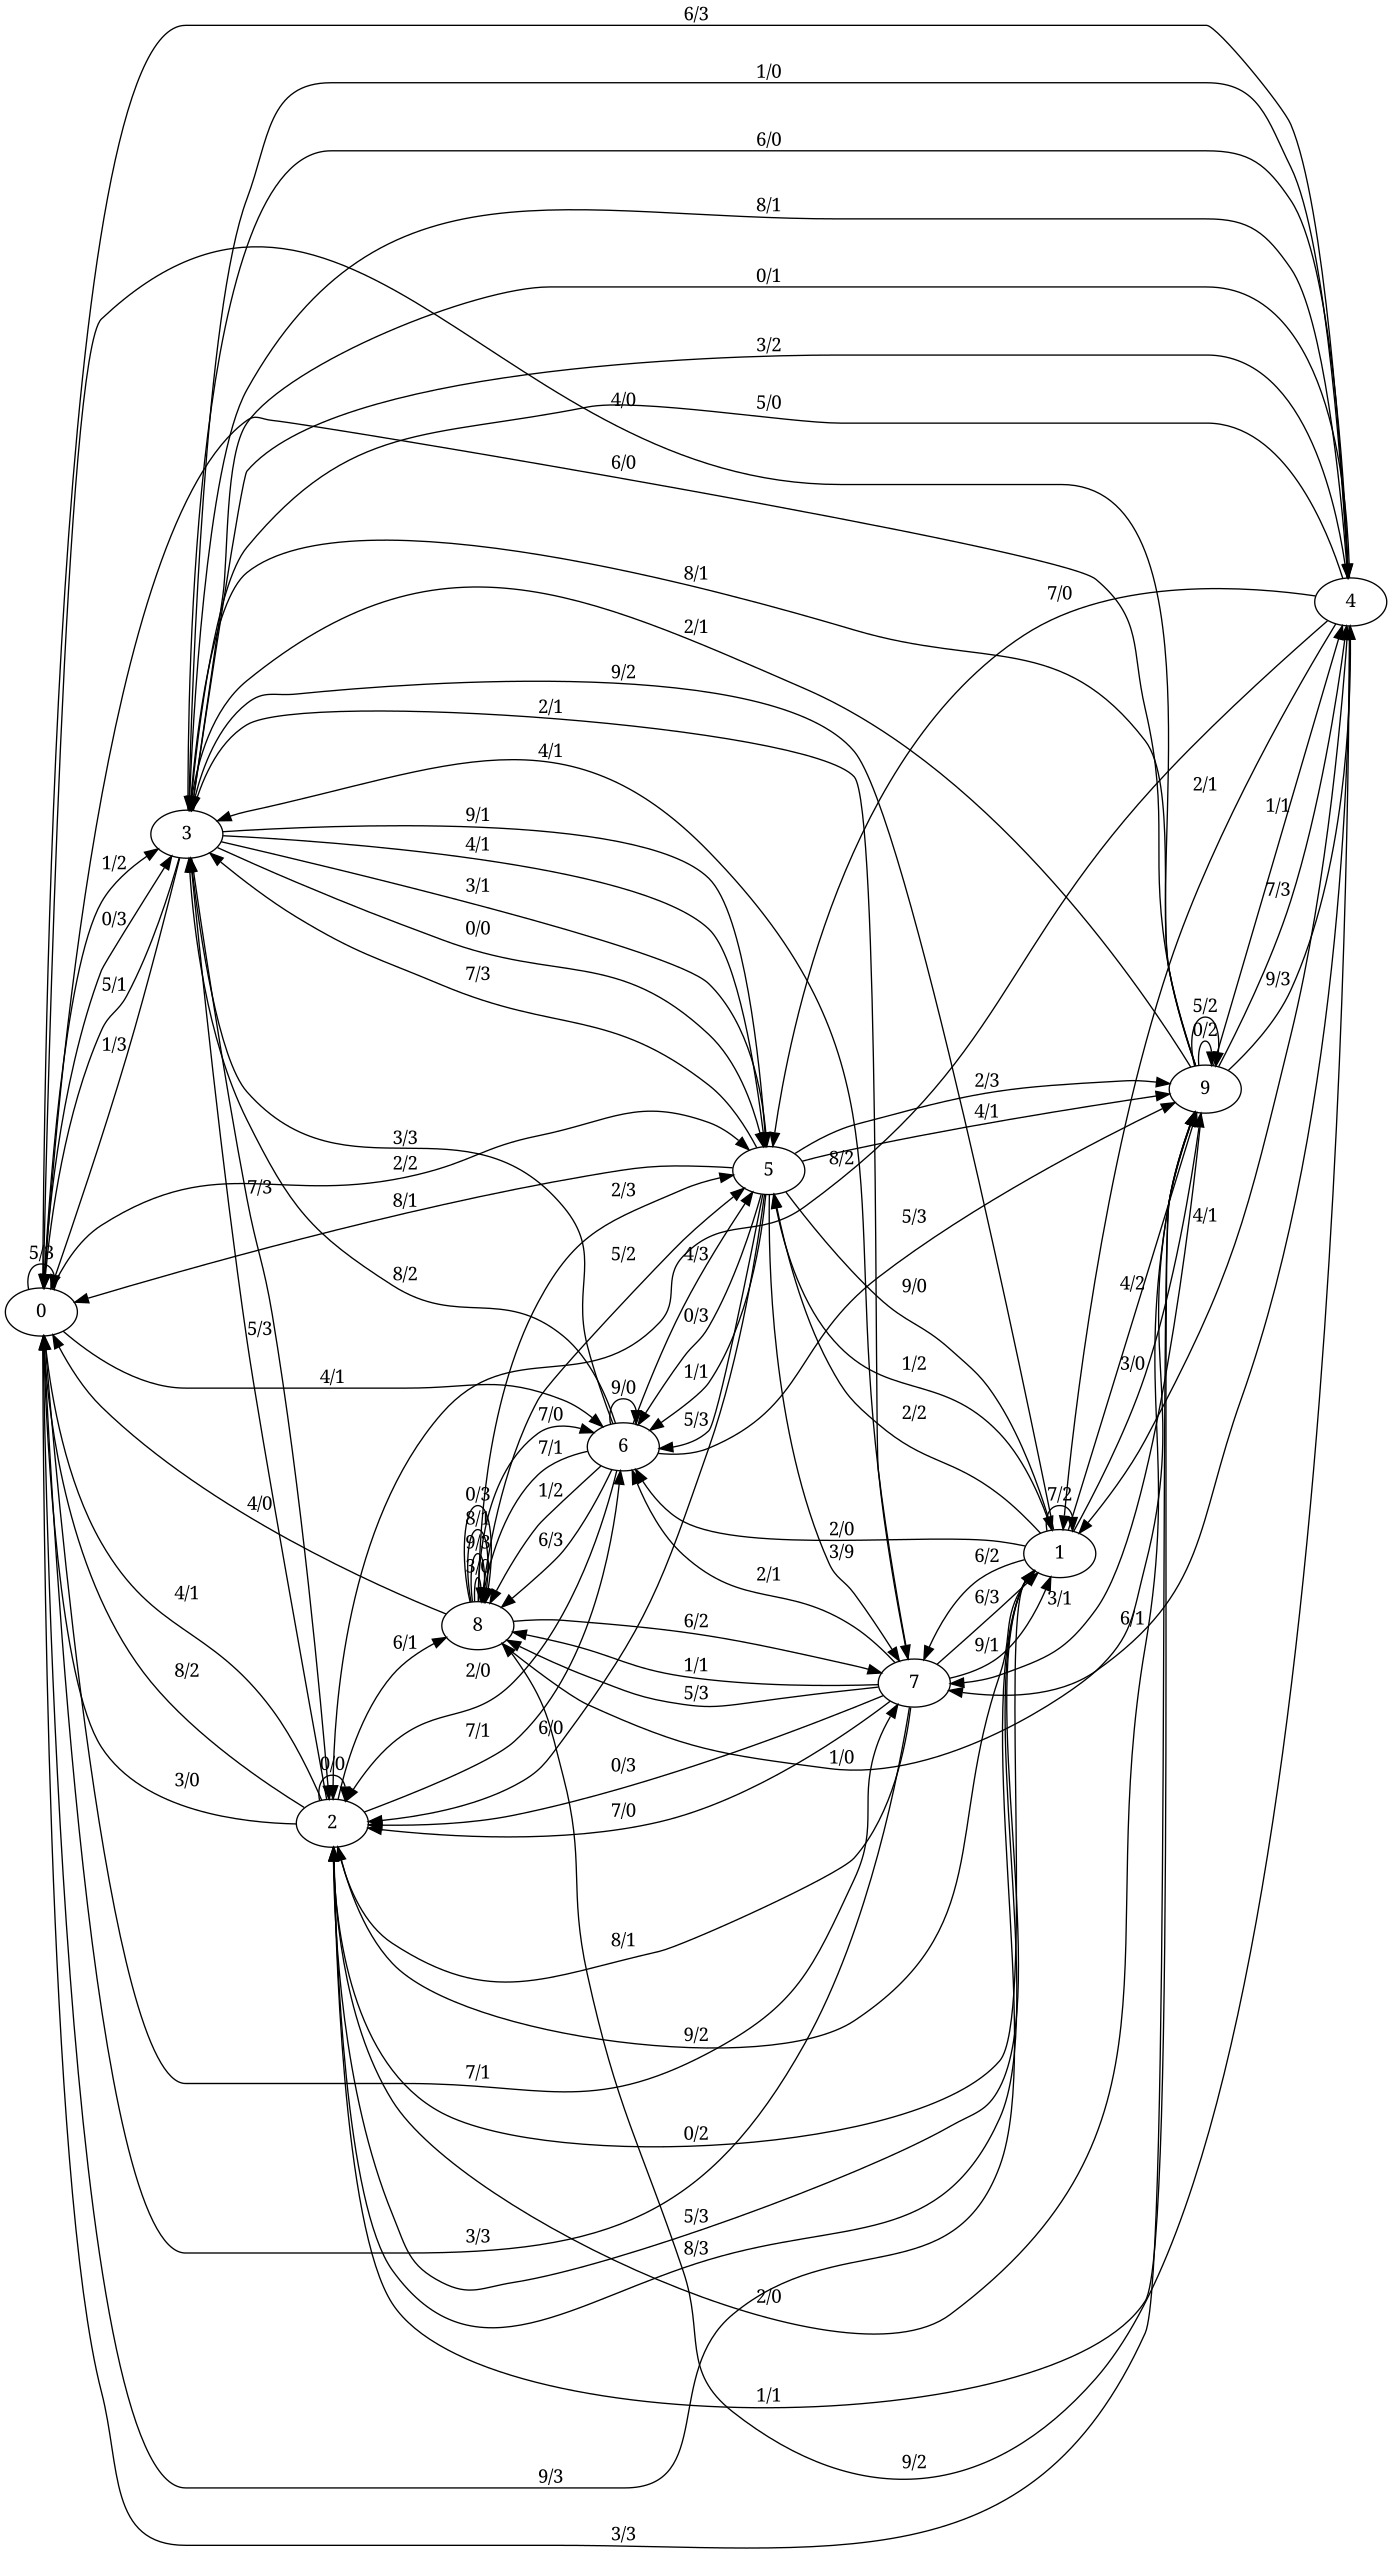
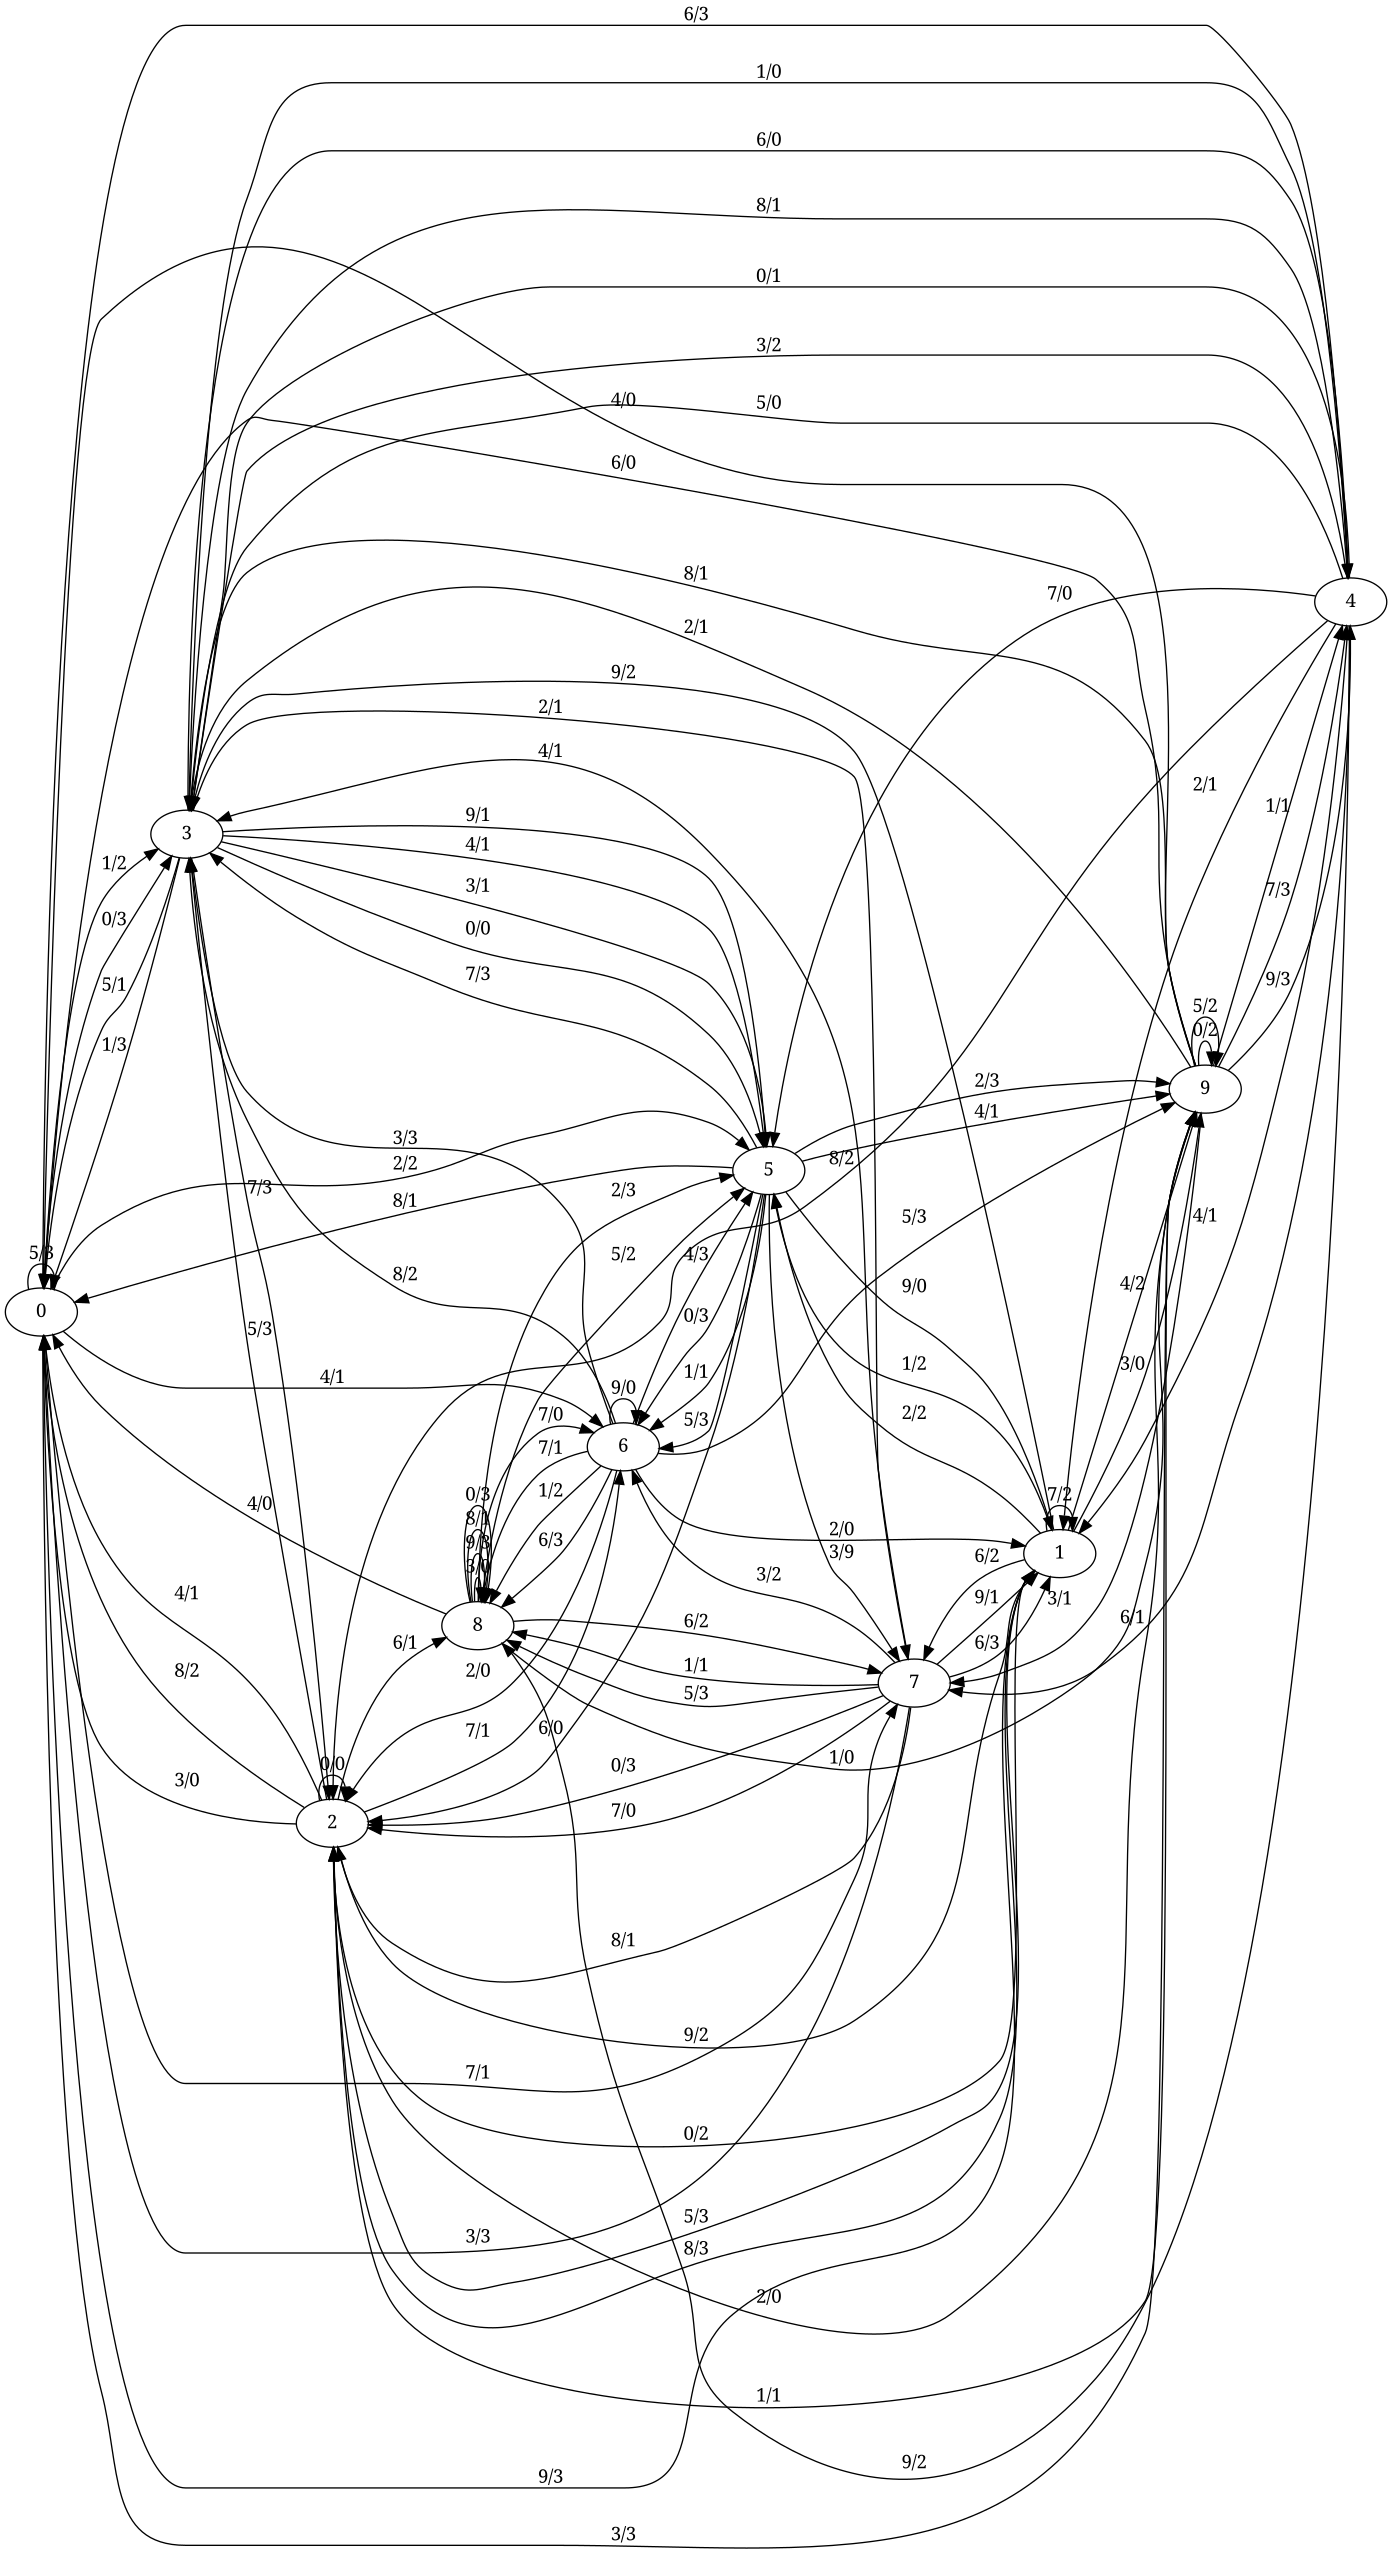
edge "1" -> "6": reversed
edge "7" -> "6": label "2/1" -> "3/2"
